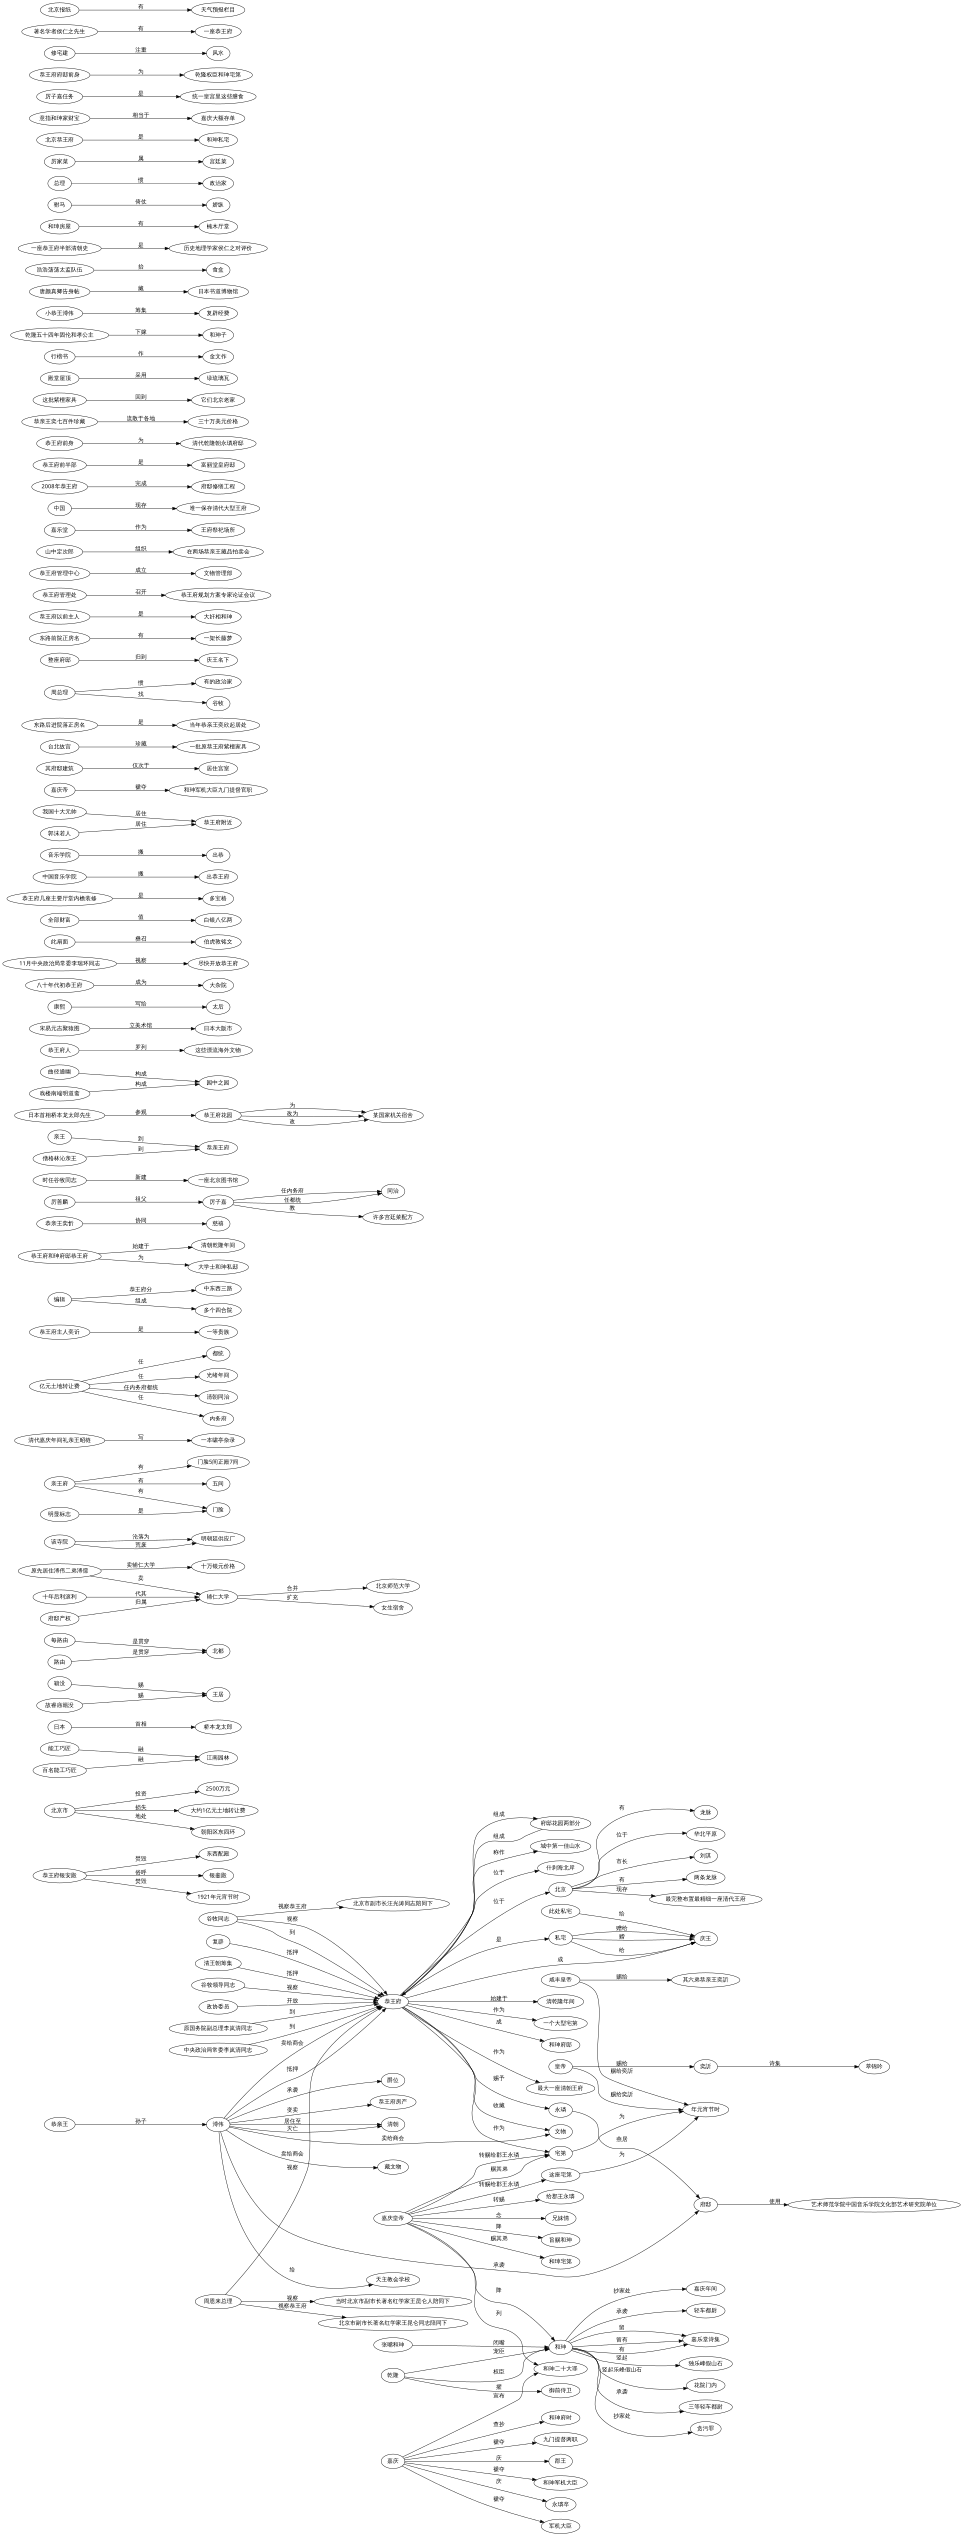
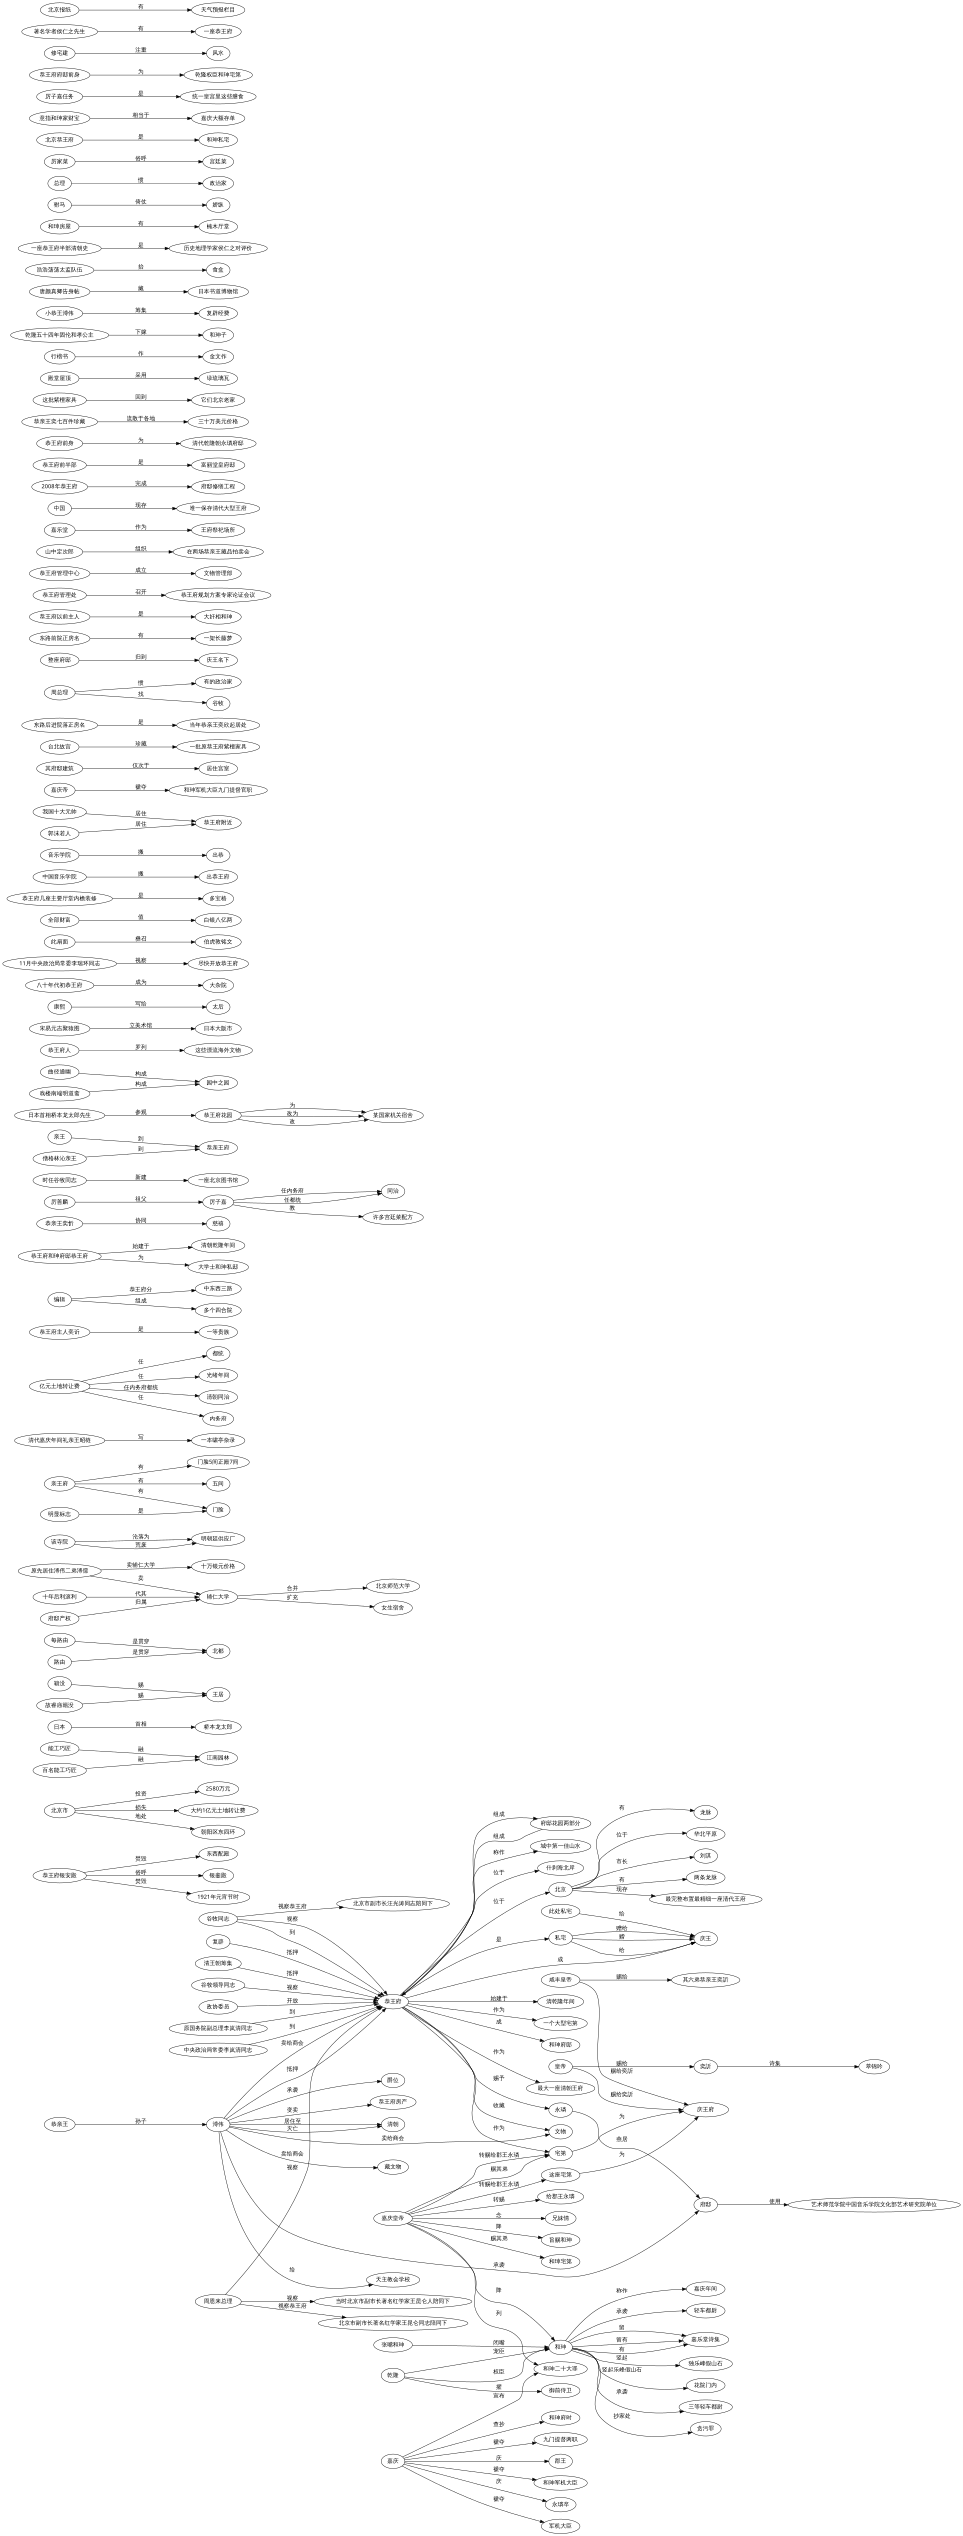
edge "厉家菜" -> "宫廷菜": label "属" -> "俗呼"
node "2500万元": label "2500万元" -> "2580万元"
node "年元宵节时": label "年元宵节时" -> "庆王府"
edge "和珅" -> "嘉庆年间": label "抄家处" -> "称作"
